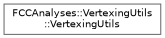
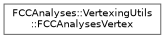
node "FCCAnalyses::VertexingUtils ::VertexingUtils": label "FCCAnalyses::VertexingUtils ::VertexingUtils" -> "FCCAnalyses::VertexingUtils ::FCCAnalysesVertex"
